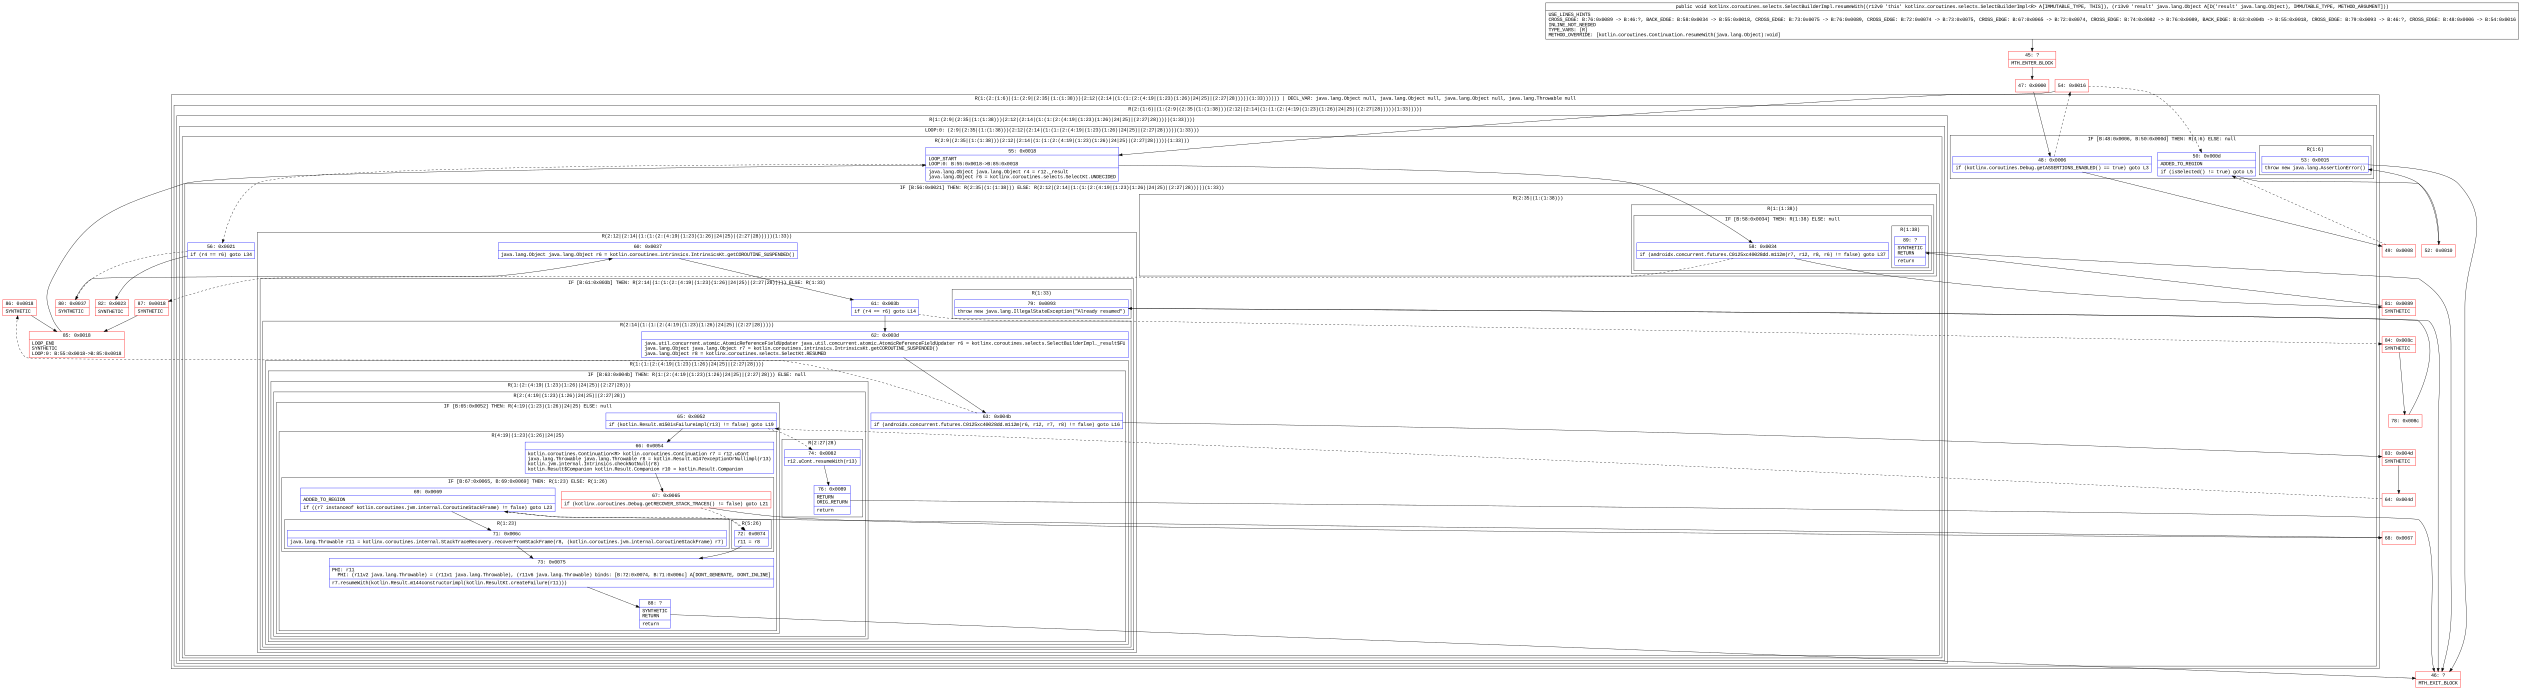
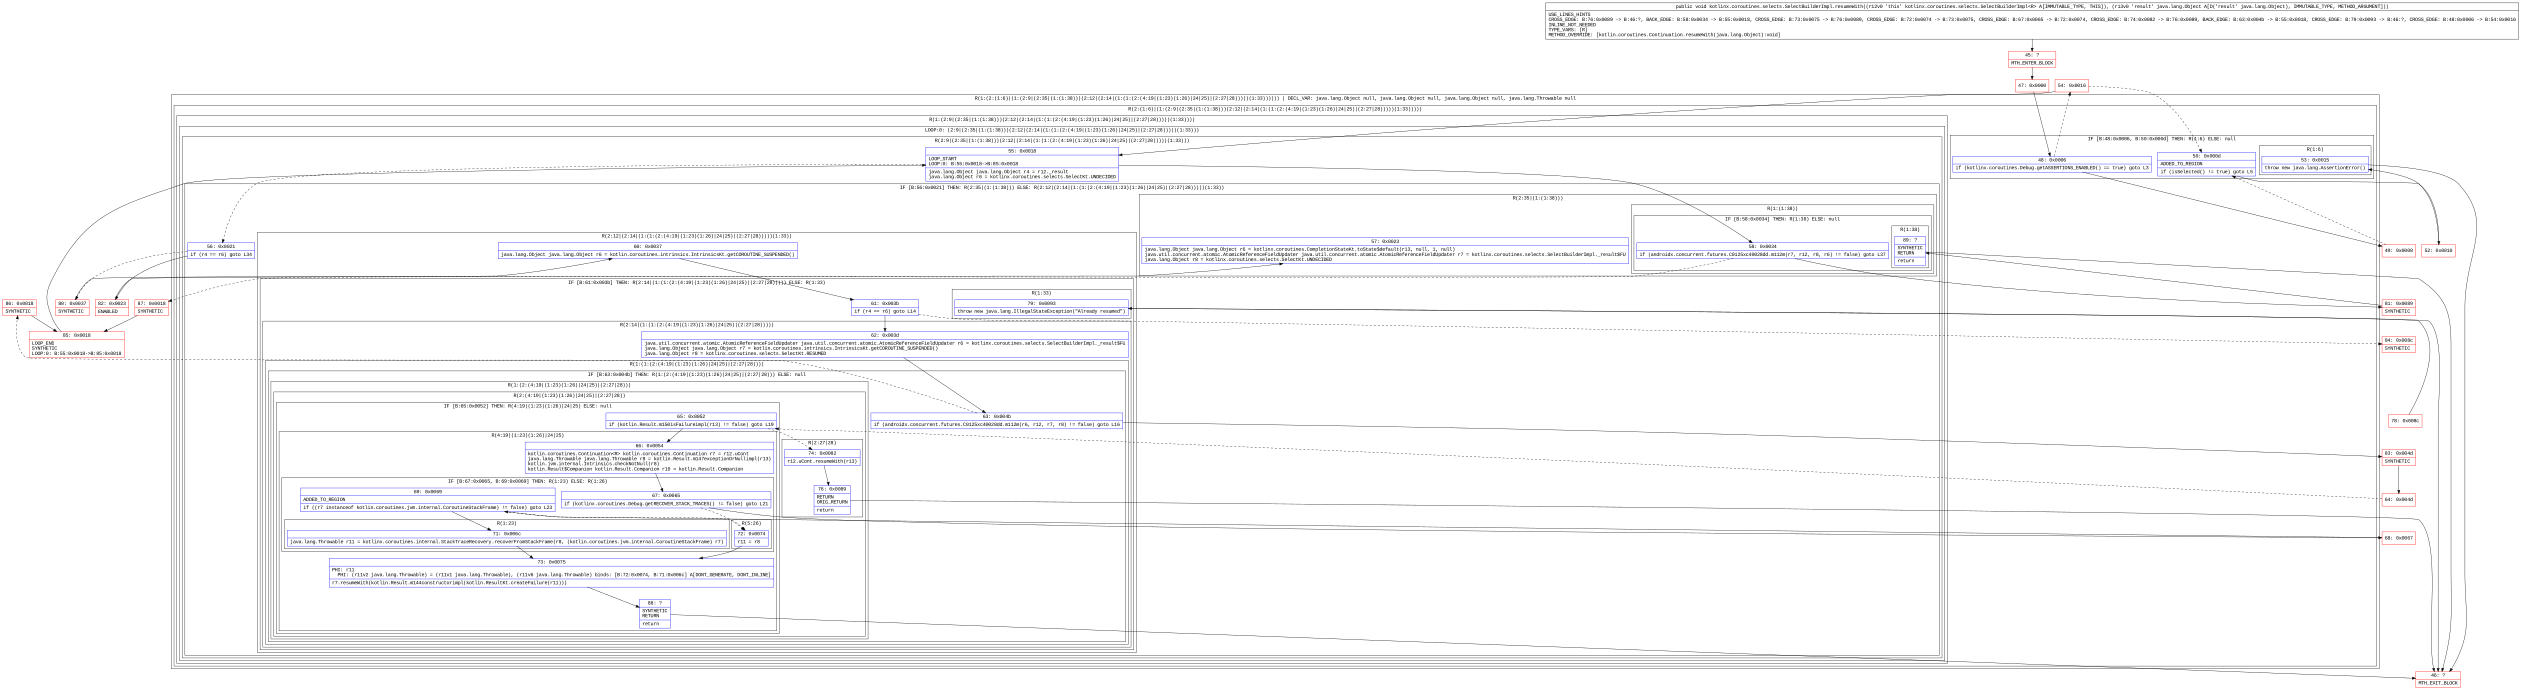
node "57: 0x0023": added
node "82: 0x0023": text "SYNTHETIC" -> "ENABLED"
edge "84: 0x008c" -> "78: 0x008c": removed
node "67: 0x0065": color red -> blue
